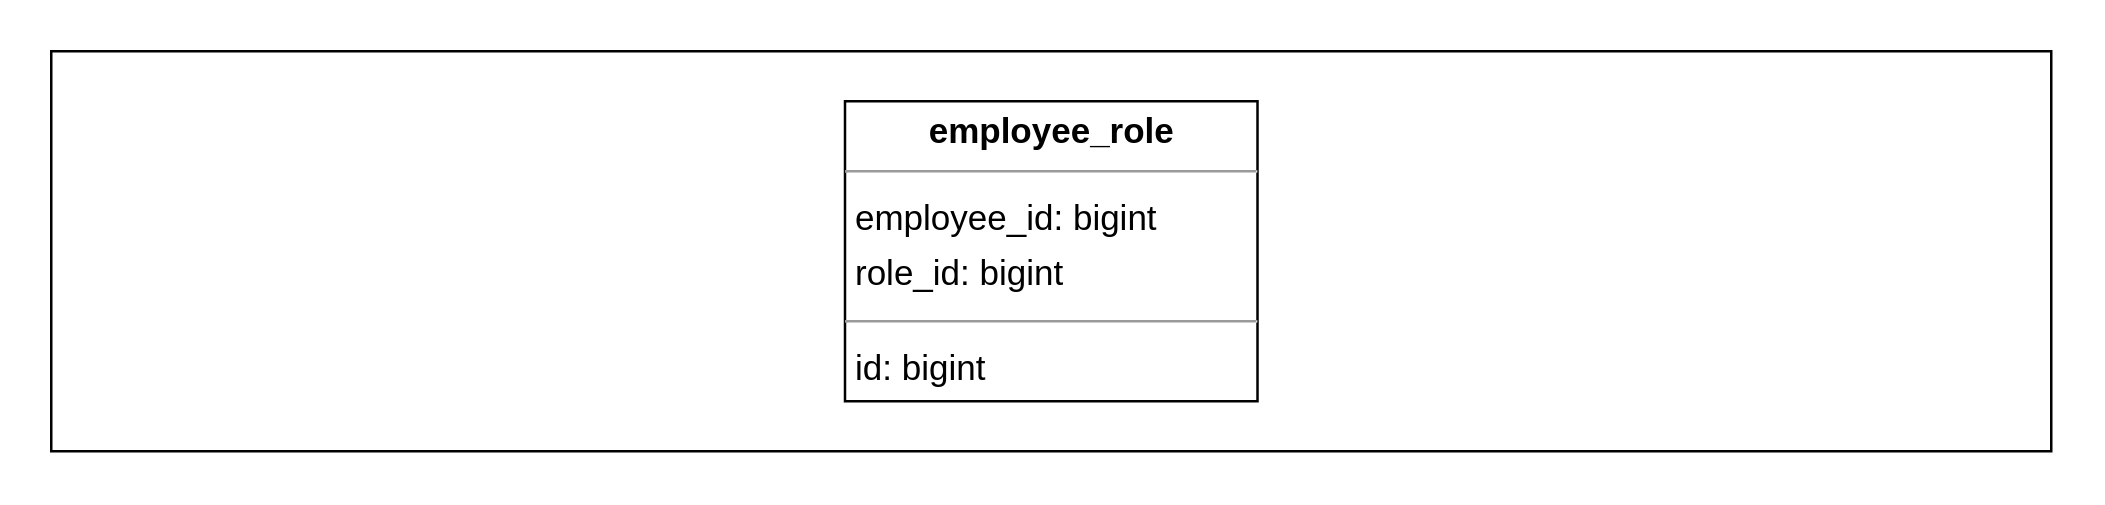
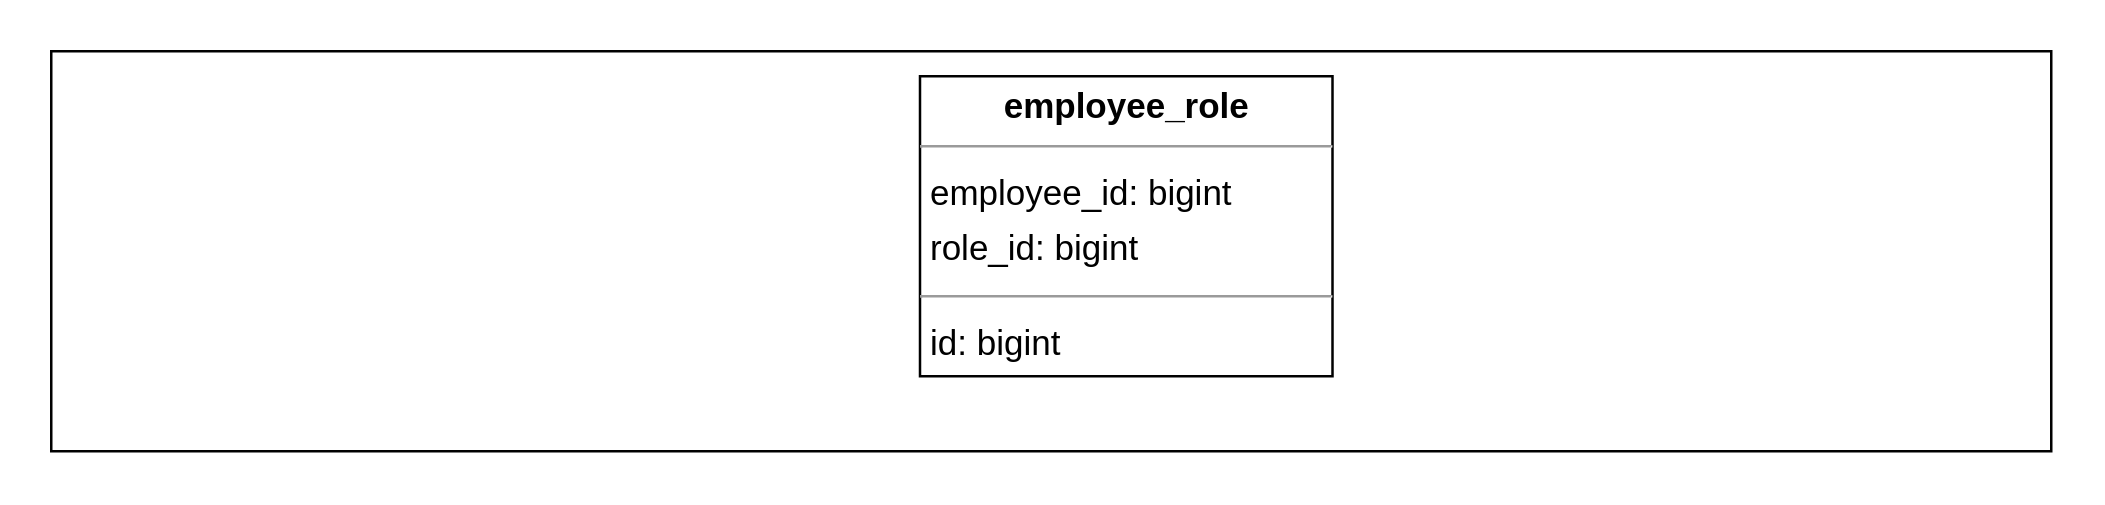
node "employee_role employee_id: bigint role_id: bigint id: bigint": moved (1051, 251) -> (1126, 226)
